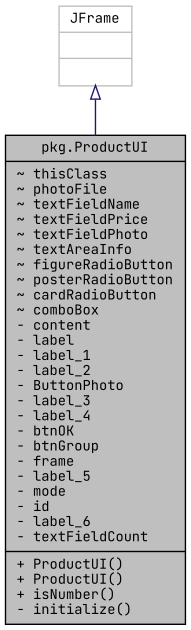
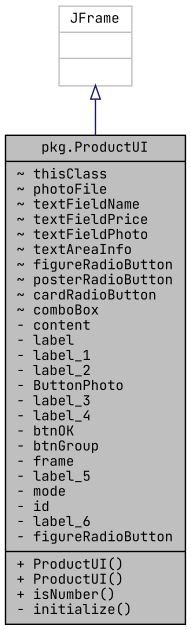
node "pkg.ProductUI": text "- textFieldCount" -> "- figureRadioButton"
